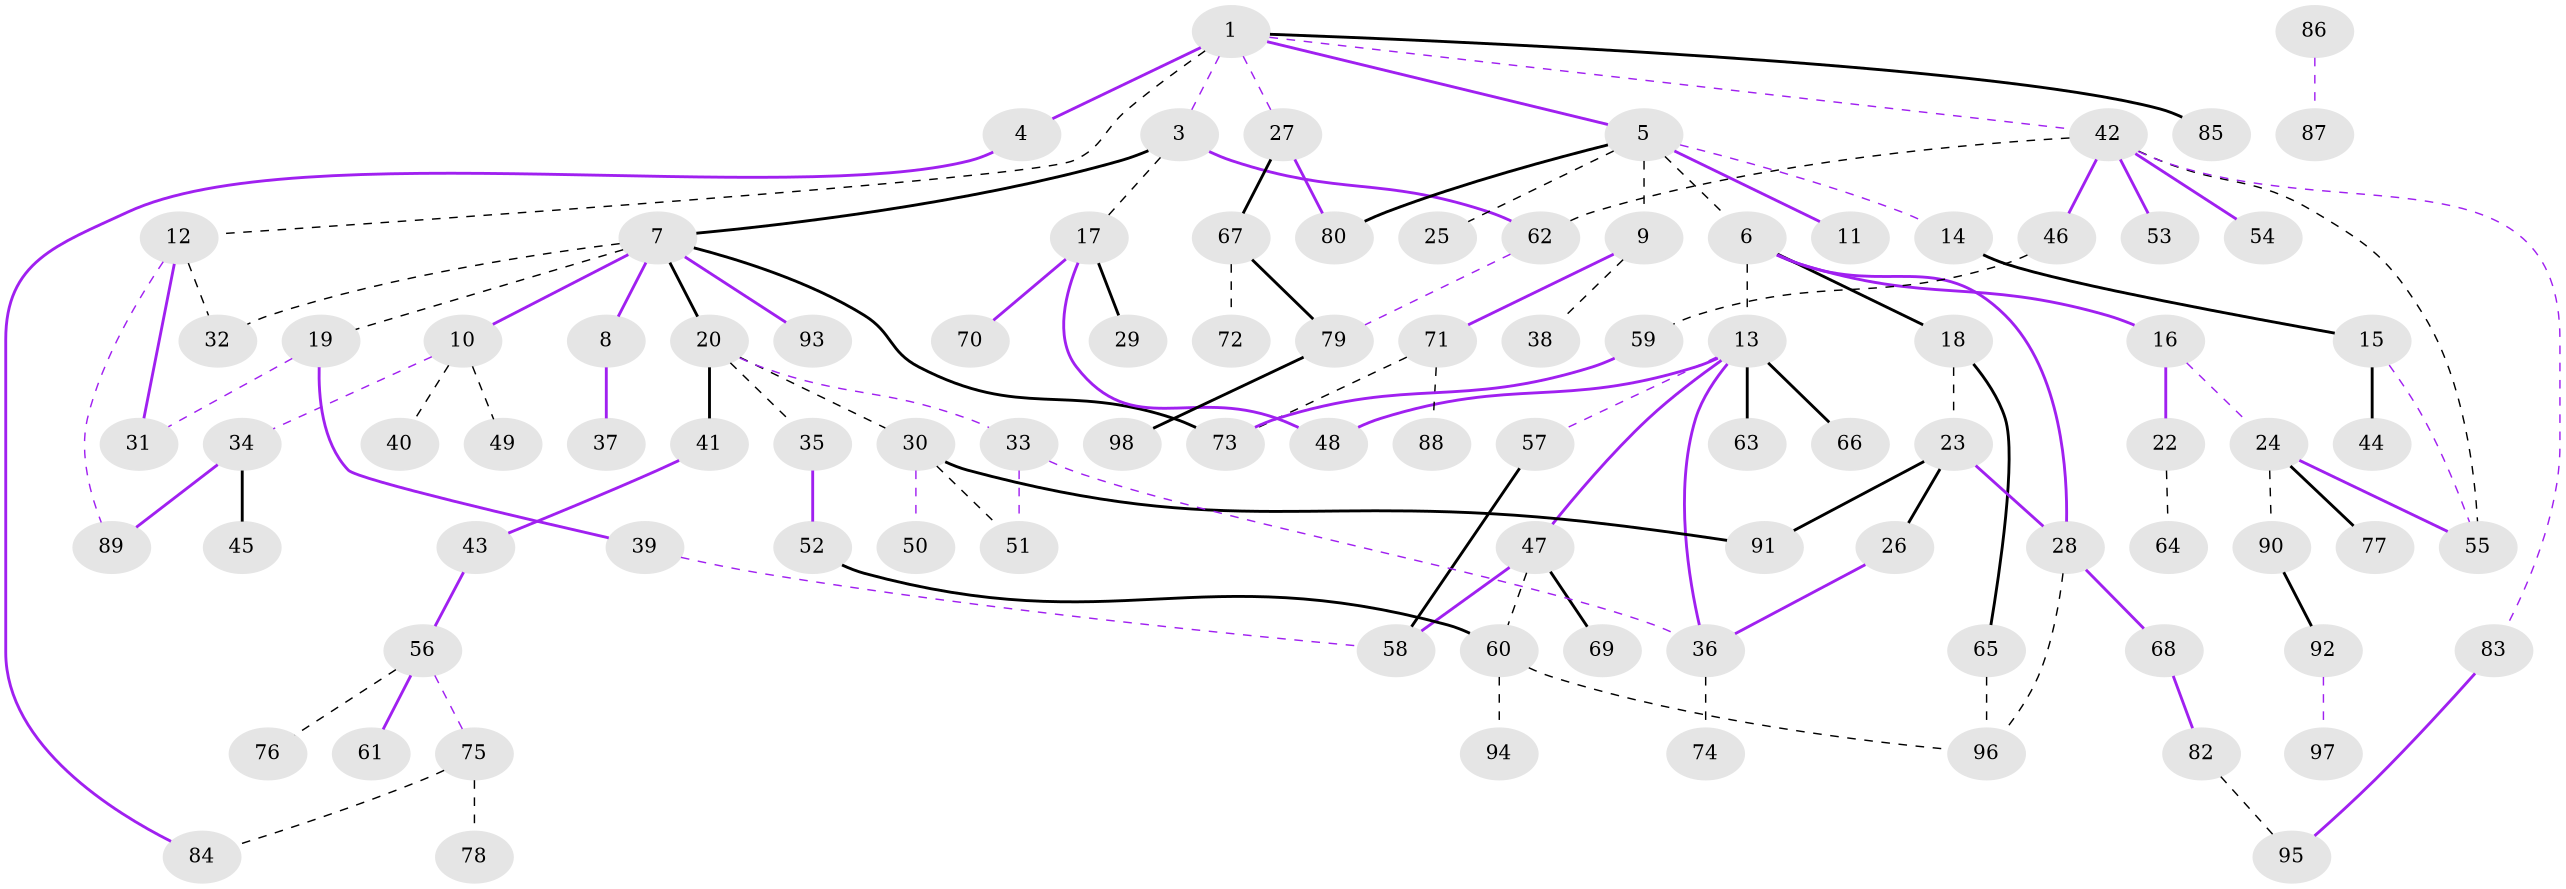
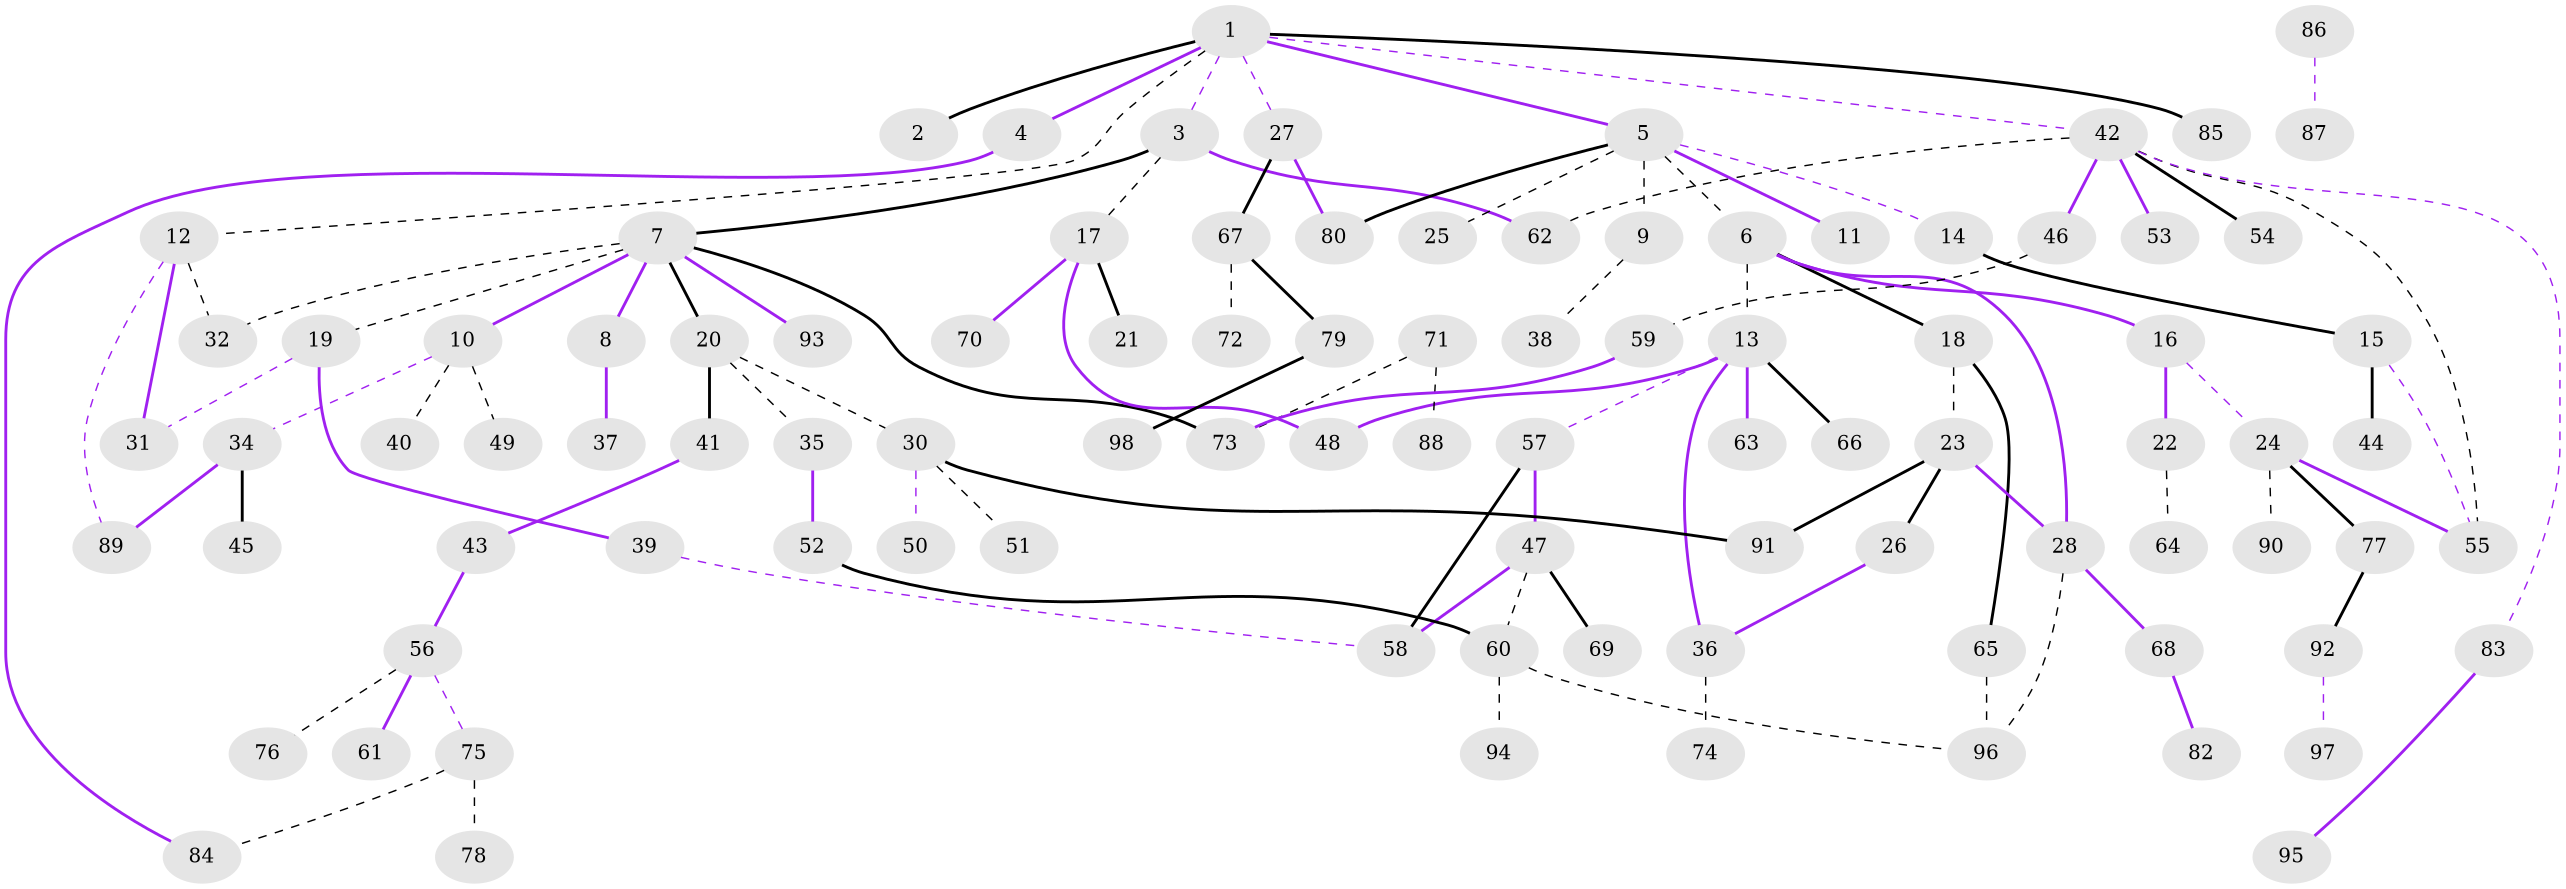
node "2": added
edge "42" -- "54": color purple -> black
edge "62" -- "79": removed
edge "9" -- "71": removed
node "29": label "29" -> "21"
edge "13" -- "63": color black -> purple
edge "13" -- "47": now "57" -- "47"
node "33": removed
edge "90" -- "92": now "77" -- "92"
edge "82" -- "95": removed
